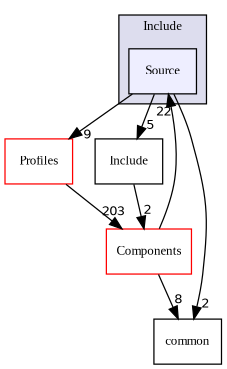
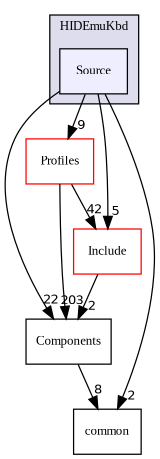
cluster "Include": label "Include" -> "HIDEmuKbd"
node "Include": color black -> red
edge "Components" -> "Source": reversed
edge "Profiles" -> "Include": added
node "Components": color red -> black
